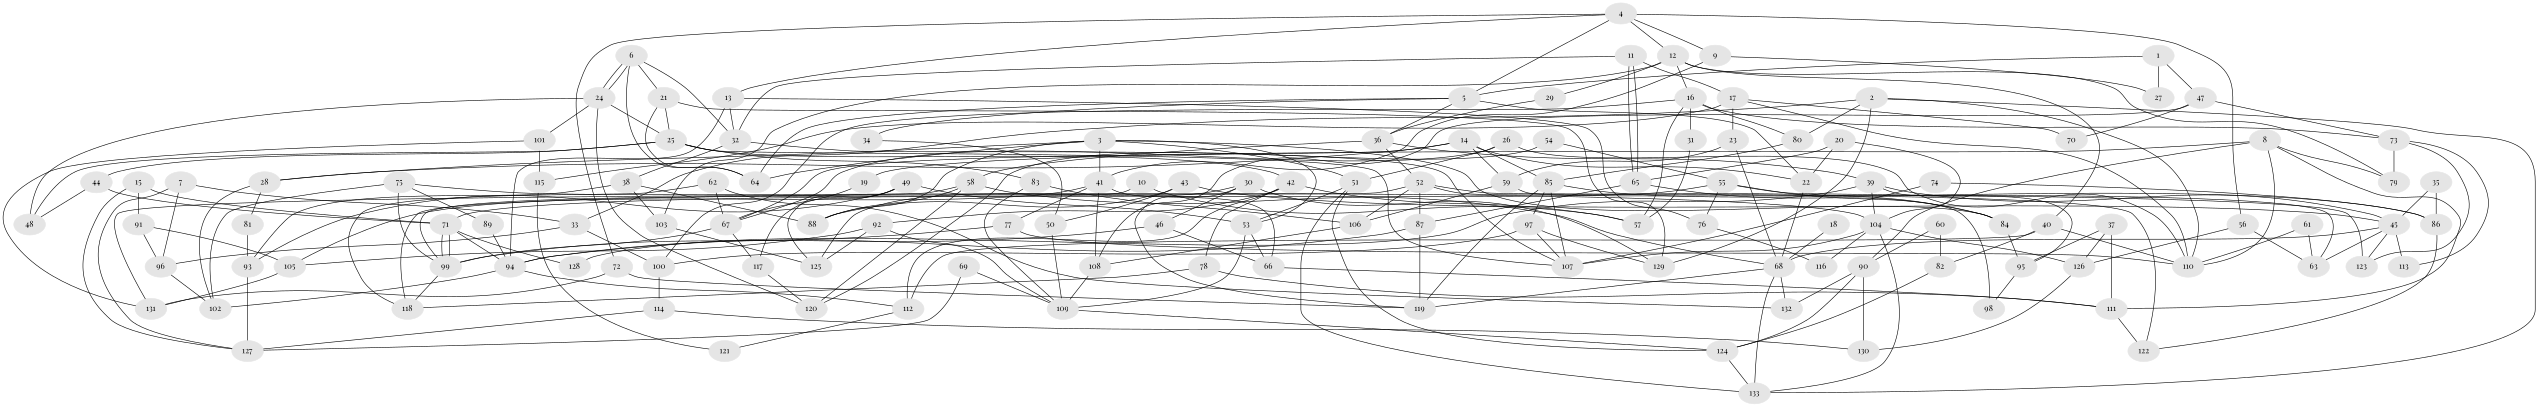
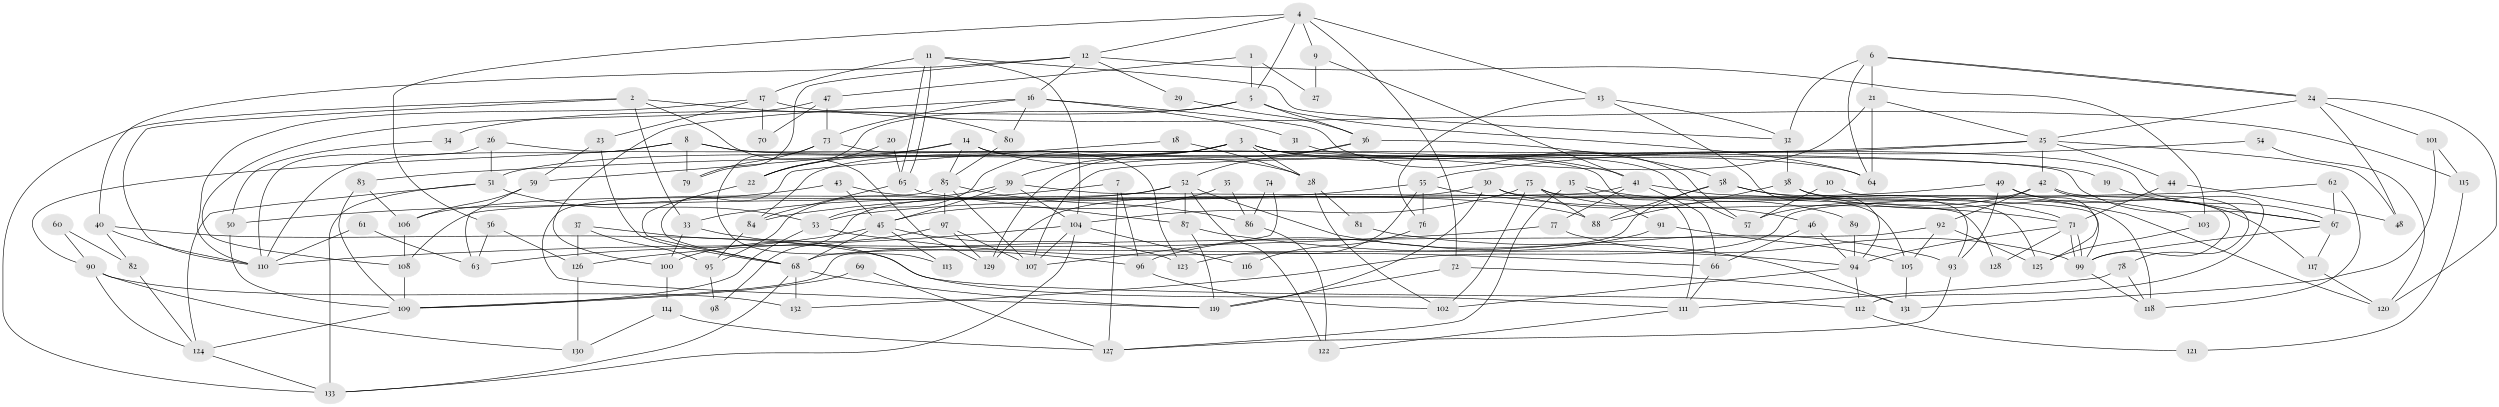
edge "32" -- "107": removed
edge "18" -- "28": added
edge "20" -- "104": now "11" -- "104"
edge "3" -- "88": now "75" -- "88"
